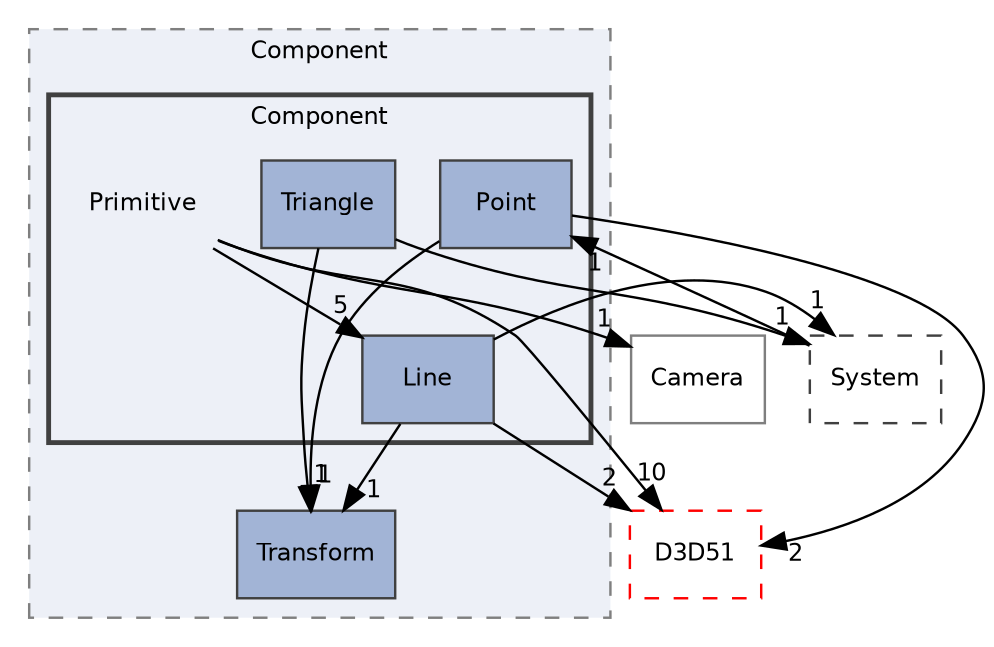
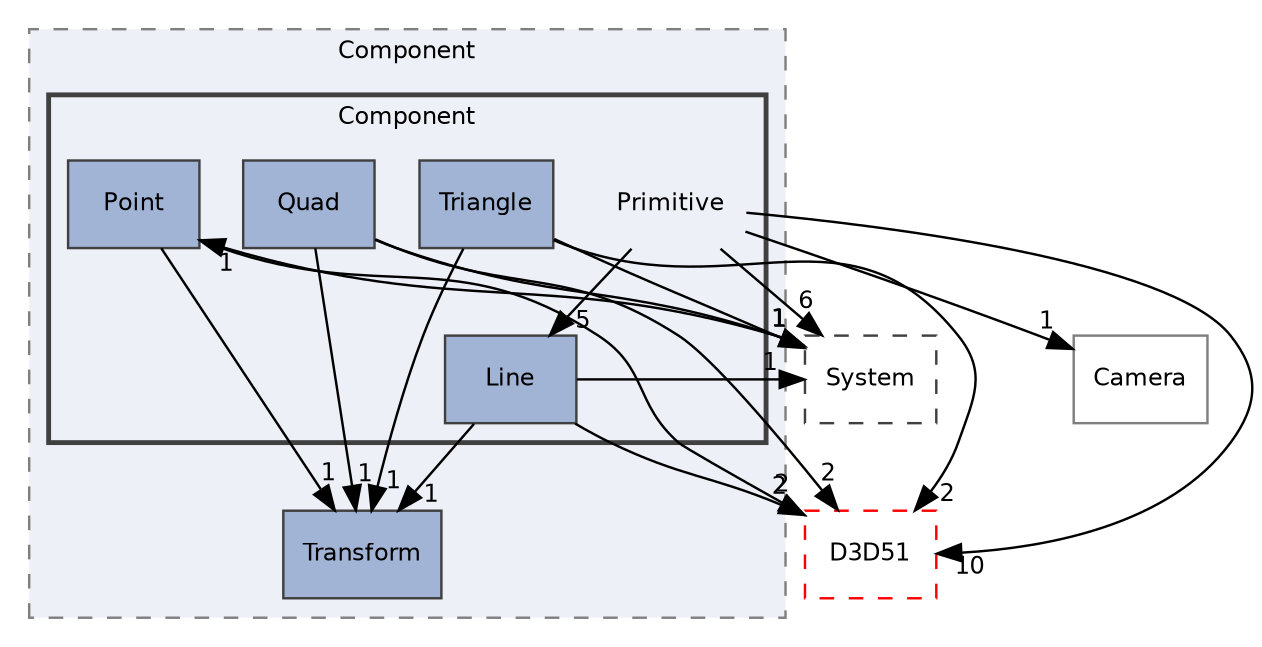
node "Quad": added
edge "Primitive" -> "System": added
edge "Triangle" -> "D3D51": added
